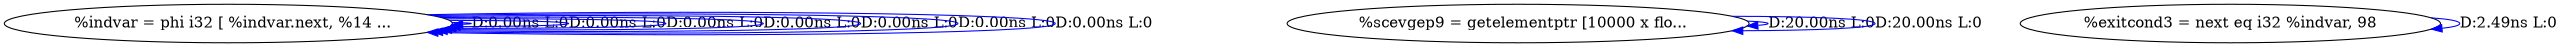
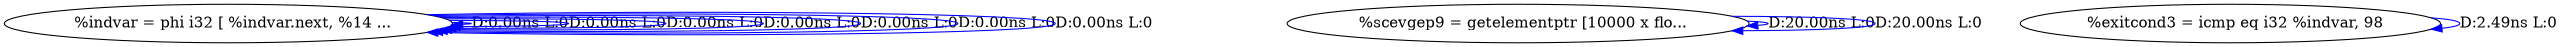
node "%exitcond3 = next eq i32 %indvar, 98": label "%exitcond3 = next eq i32 %indvar, 98" -> "%exitcond3 = icmp eq i32 %indvar, 98"
